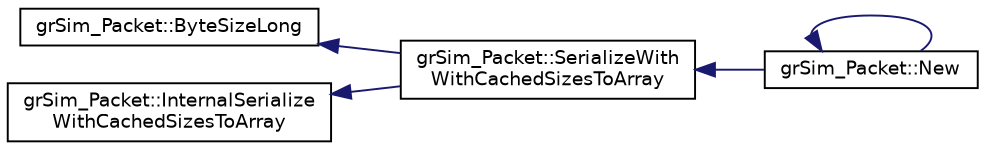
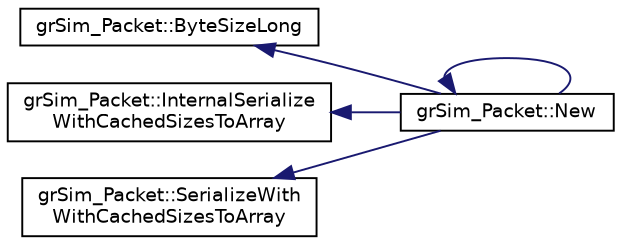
edge "grSim_Packet::SerializeWith WithCachedSizesToArray" -> "grSim_Packet::ByteSizeLong": now "grSim_Packet::New" -> "grSim_Packet::ByteSizeLong"
edge "grSim_Packet::SerializeWith WithCachedSizesToArray" -> "grSim_Packet::InternalSerialize WithCachedSizesToArray": now "grSim_Packet::New" -> "grSim_Packet::InternalSerialize WithCachedSizesToArray"
